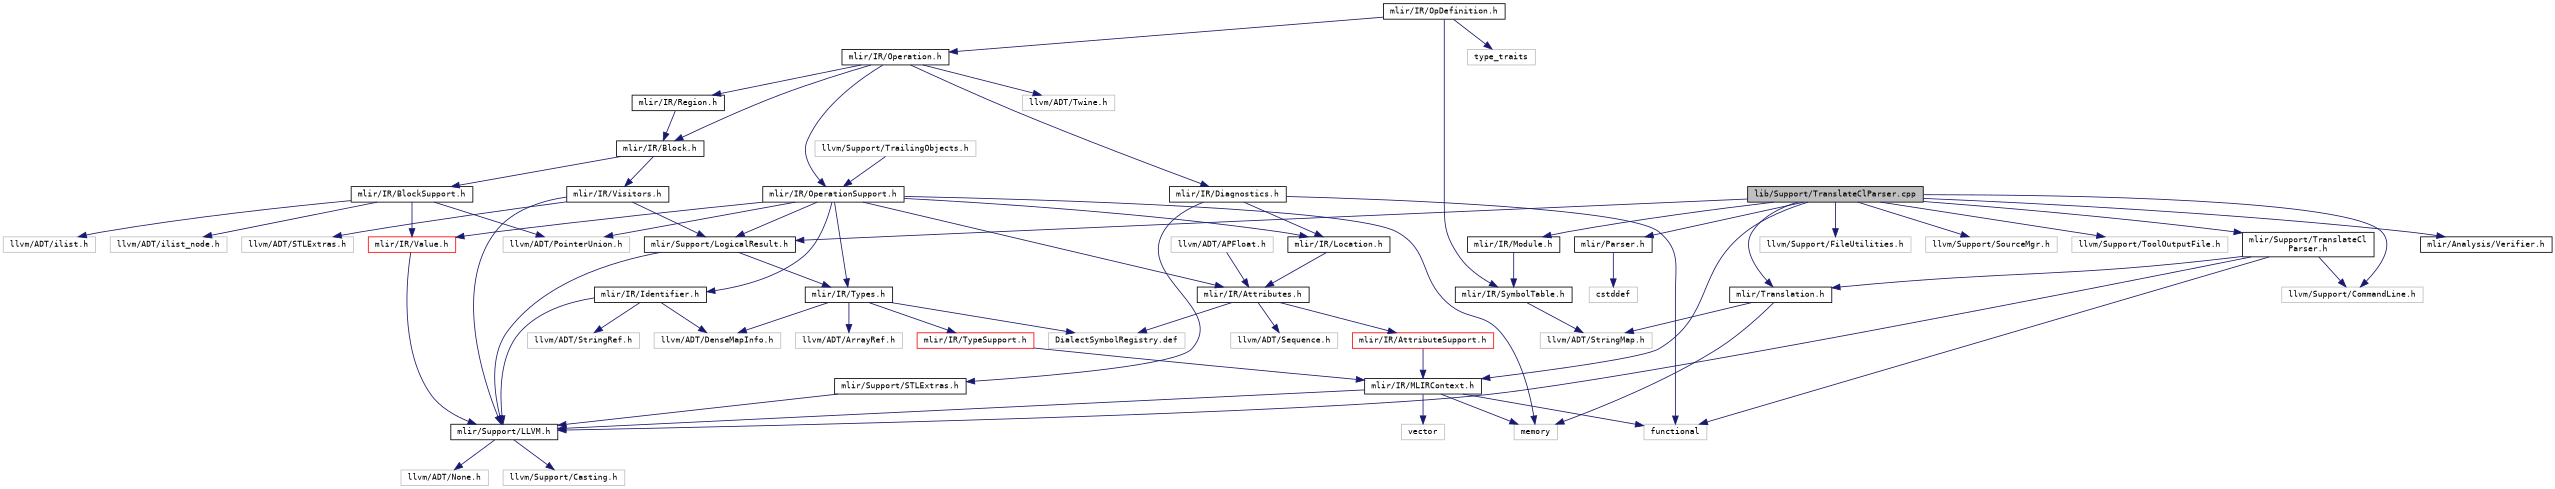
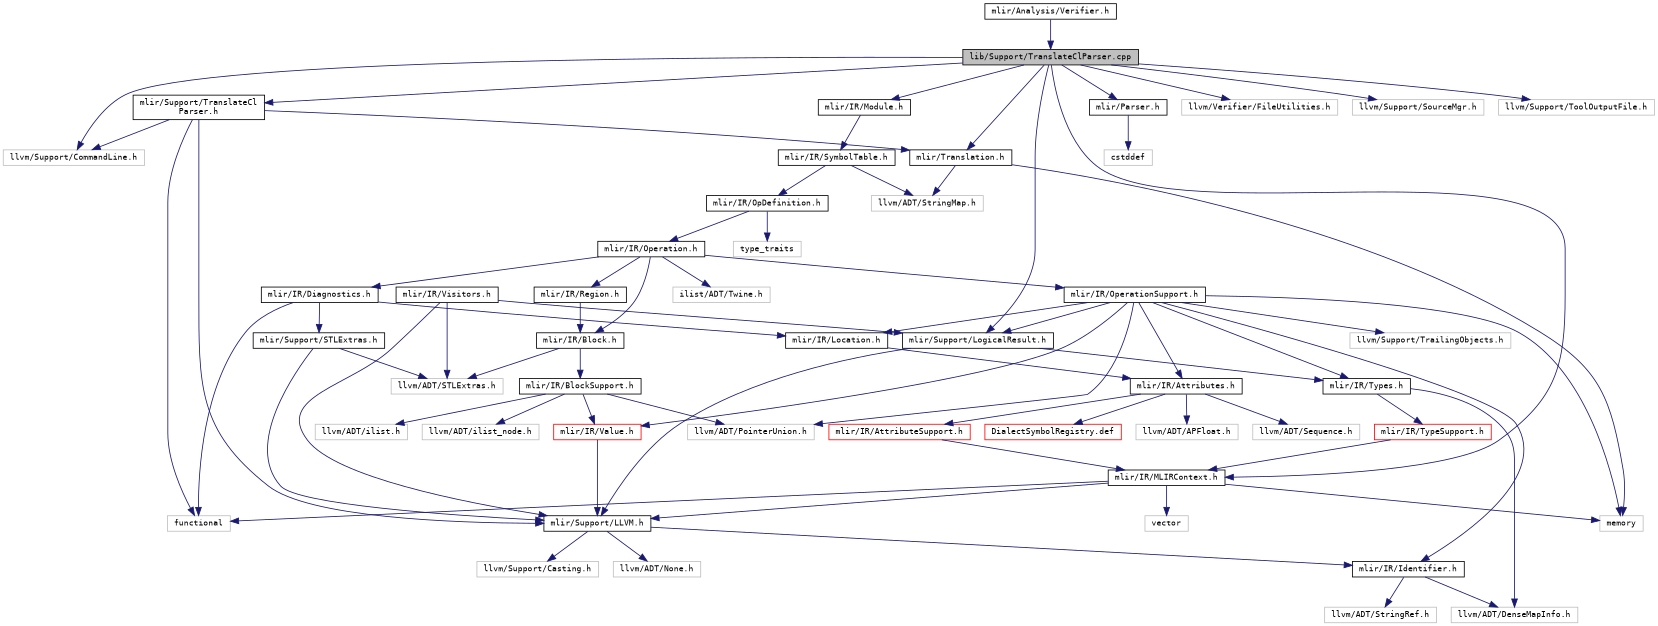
node "llvm/ADT/Twine.h": label "llvm/ADT/Twine.h" -> "ilist/ADT/Twine.h"
edge "mlir/IR/OpDefinition.h" -> "mlir/IR/SymbolTable.h": reversed
edge "mlir/IR/Block.h" -> "mlir/IR/Visitors.h": now "mlir/IR/Block.h" -> "llvm/ADT/STLExtras.h"
edge "llvm/Support/TrailingObjects.h" -> "mlir/IR/OperationSupport.h": reversed
edge "lib/Support/TranslateClParser.cpp" -> "mlir/Analysis/Verifier.h": reversed
node "llvm/Support/FileUtilities.h": label "llvm/Support/FileUtilities.h" -> "llvm/Verifier/FileUtilities.h"
edge "llvm/ADT/APFloat.h" -> "mlir/IR/Attributes.h": reversed
edge "mlir/IR/Types.h" -> "DialectSymbolRegistry.def": removed
edge "mlir/IR/Identifier.h" -> "mlir/Support/LLVM.h": reversed
node "llvm/ADT/ArrayRef.h": removed
node "DialectSymbolRegistry.def": color grey75 -> red
edge "mlir/Support/STLExtras.h" -> "llvm/ADT/STLExtras.h": added
